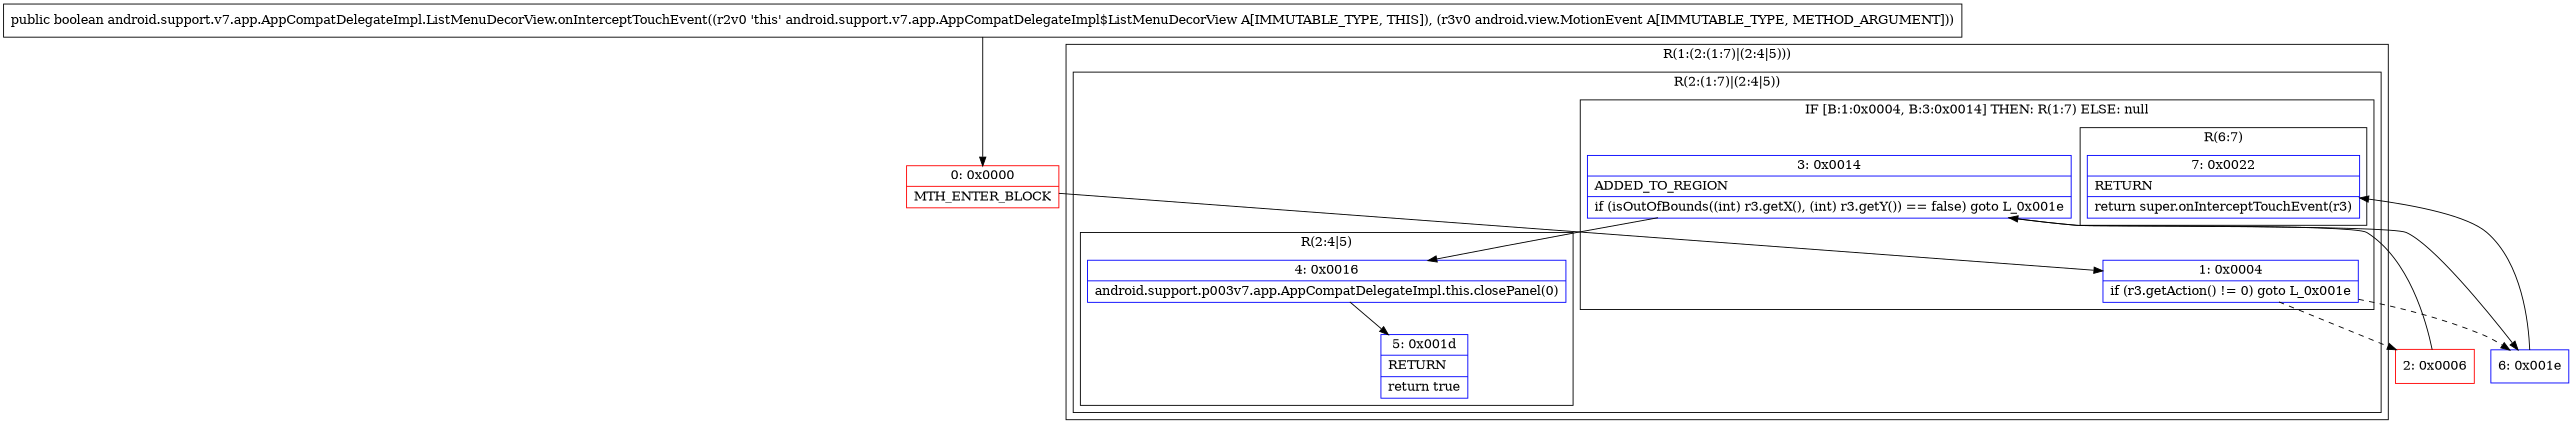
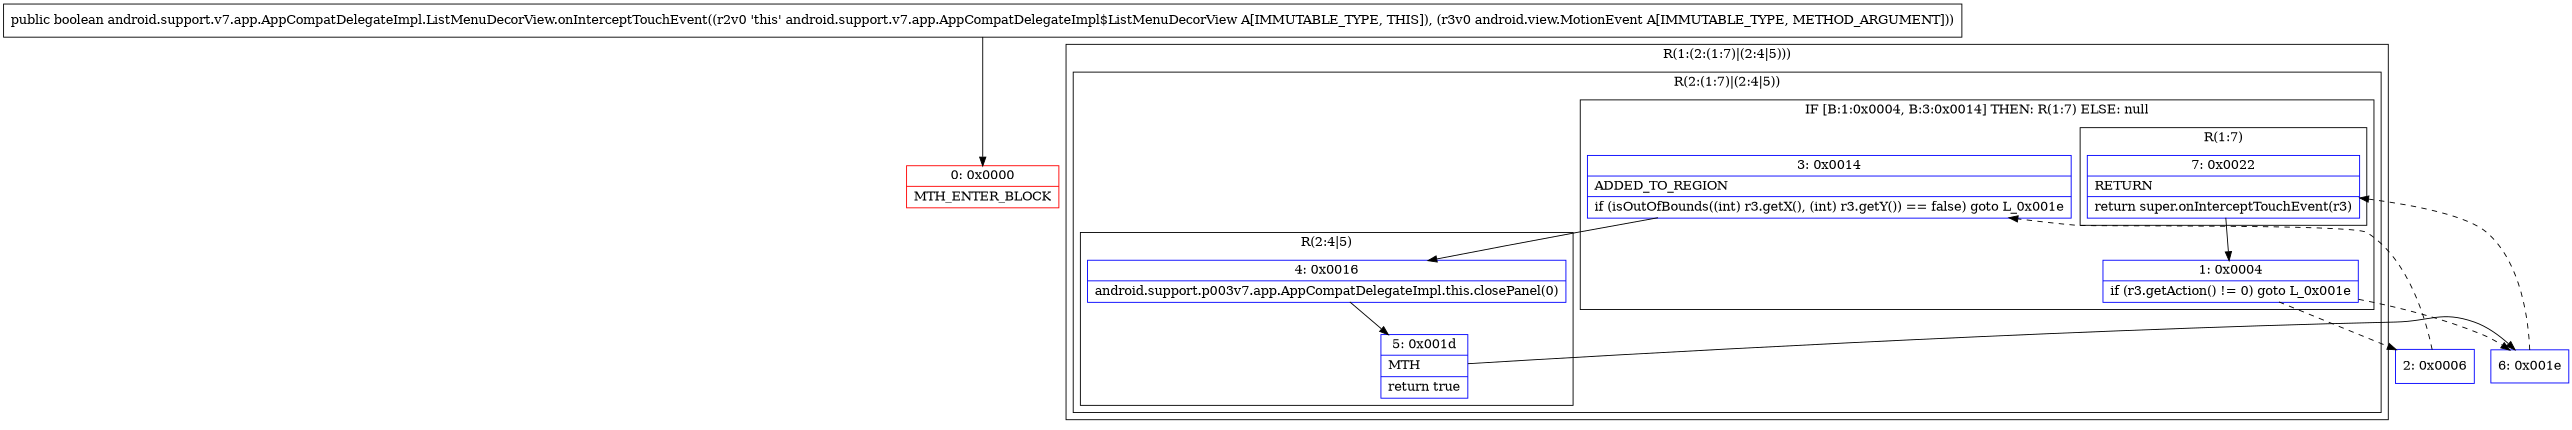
cluster "R(6:7)": label "R(6:7)" -> "R(1:7)"
edge "2: 0x0006" -> "3: 0x0014": style solid -> dashed
edge "3: 0x0014" -> "6: 0x001e": now "5: 0x001d" -> "6: 0x001e"
edge "0: 0x0000" -> "1: 0x0004": now "7: 0x0022" -> "1: 0x0004"
edge "6: 0x001e" -> "7: 0x0022": style solid -> dashed
node "5: 0x001d": text "RETURN" -> "MTH"
node "2: 0x0006": color red -> blue
